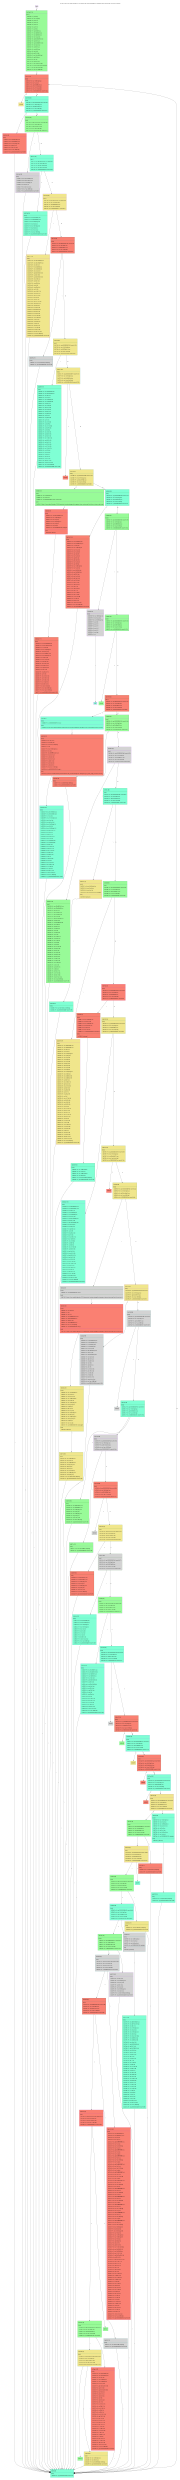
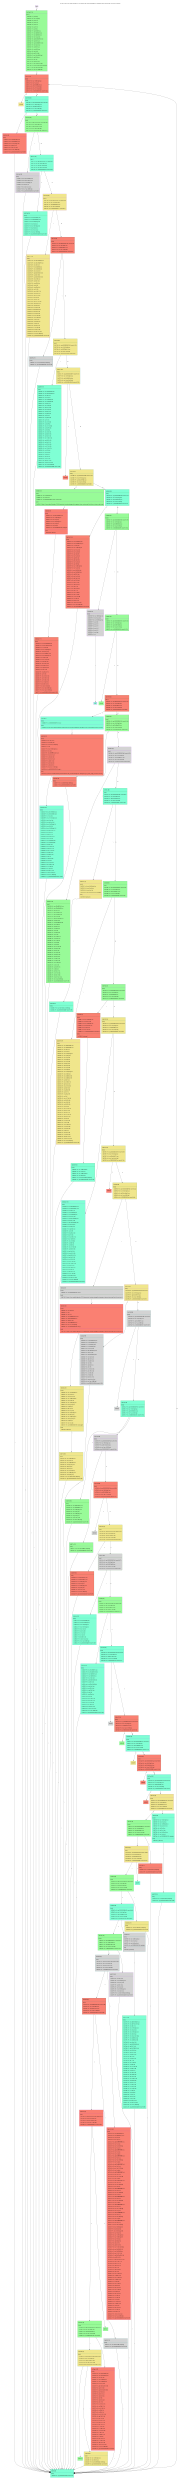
node "0x401904 [28]": fillcolor salmon -> palegreen
